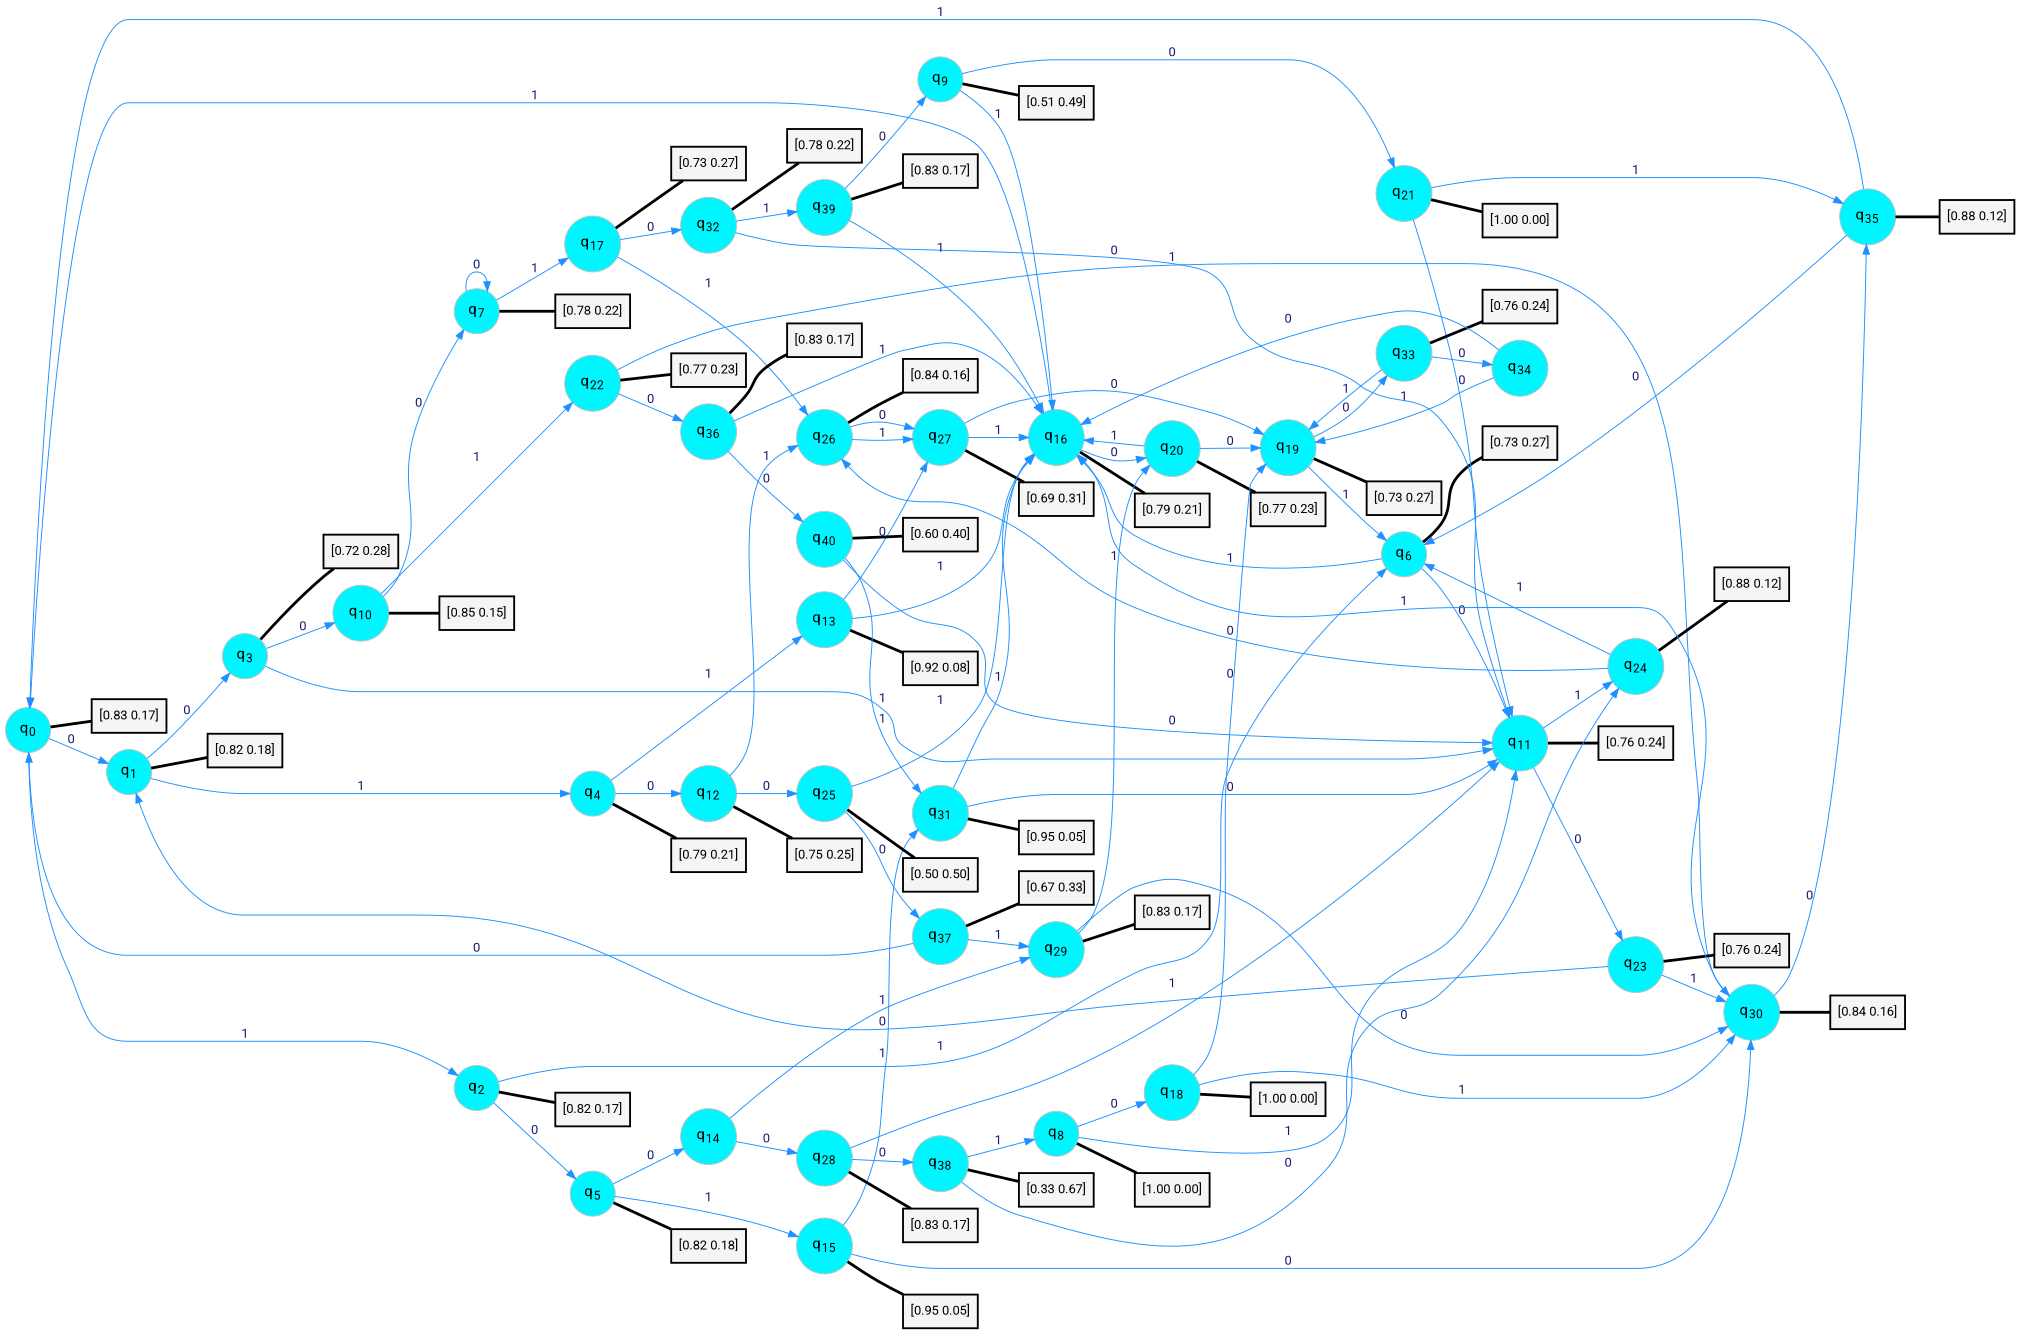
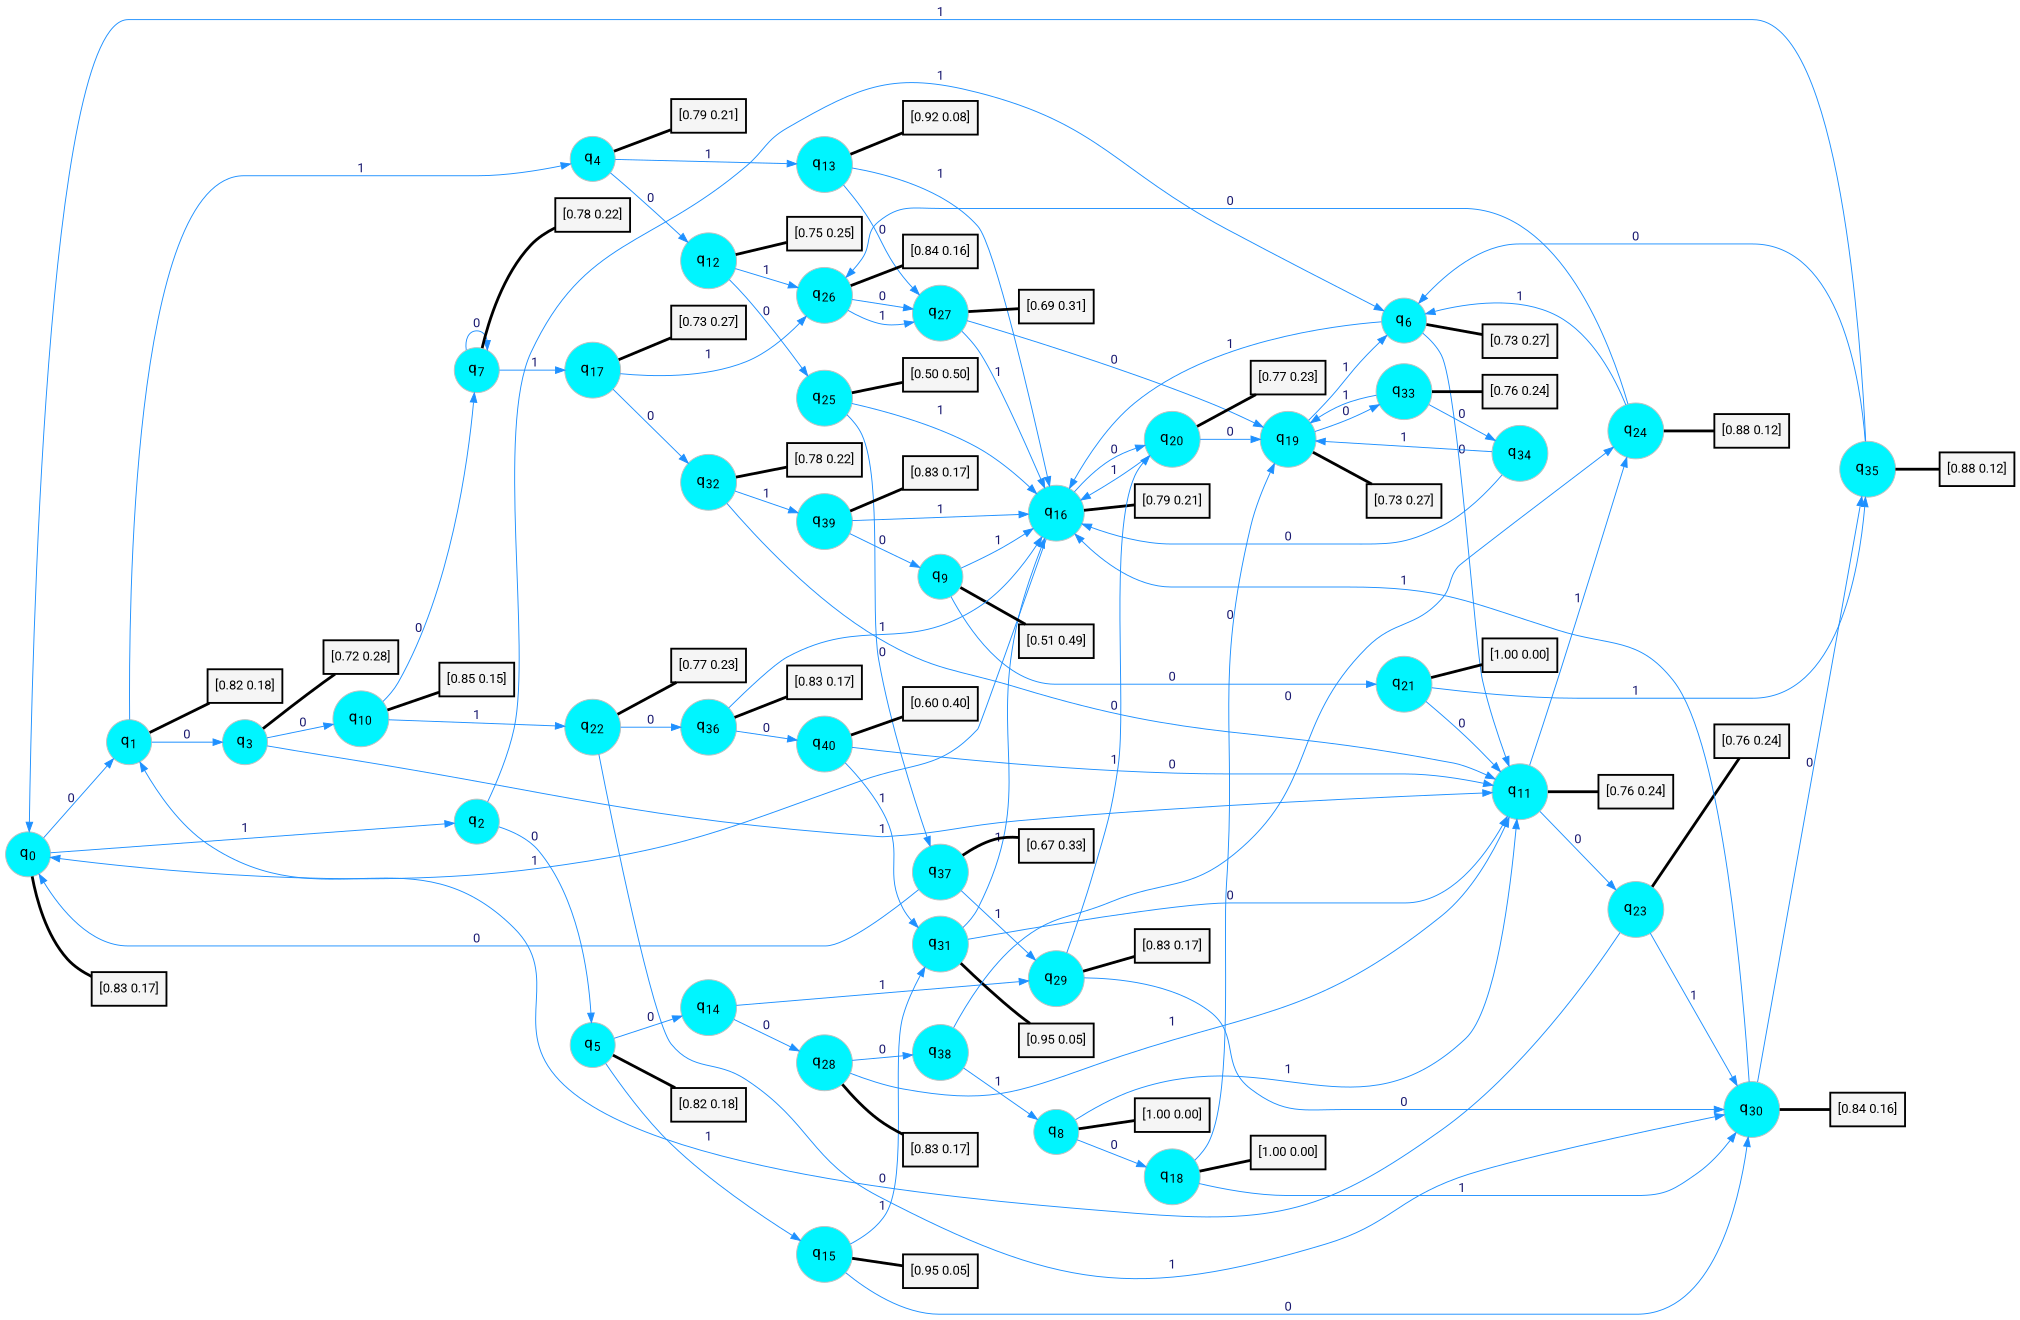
node "[0.82 0.17]": removed
node "[0.33 0.67]": removed
